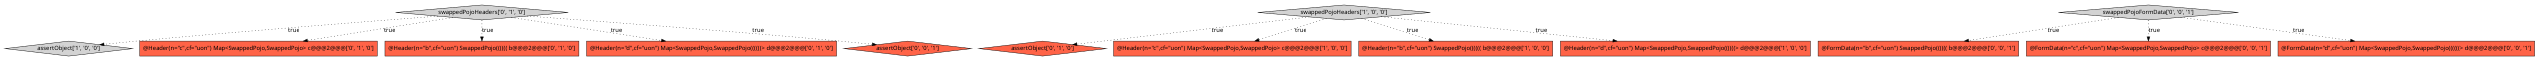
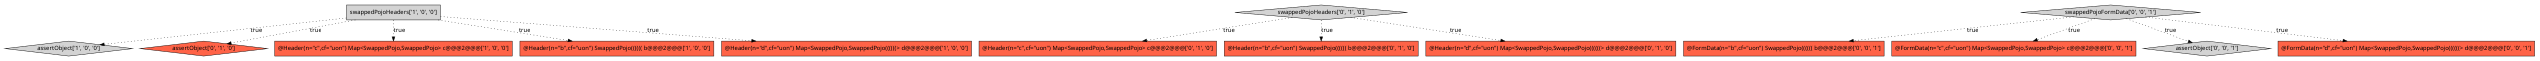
node "swappedPojoHeaders['1', '0', '0']": shape diamond -> box
edge "swappedPojoHeaders['0', '1', '0']" -> "assertObject['1', '0', '0']": now "swappedPojoHeaders['1', '0', '0']" -> "assertObject['1', '0', '0']"
edge "swappedPojoHeaders['0', '1', '0']" -> "assertObject['0', '0', '1']": now "swappedPojoFormData['0', '0', '1']" -> "assertObject['0', '0', '1']"
node "assertObject['0', '0', '1']": fillcolor tomato -> lightgray
